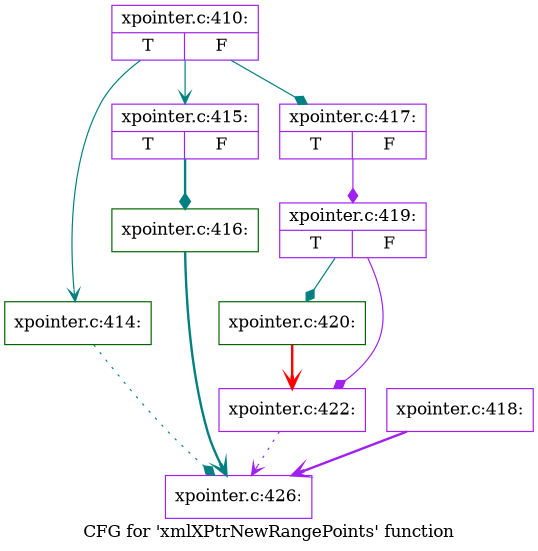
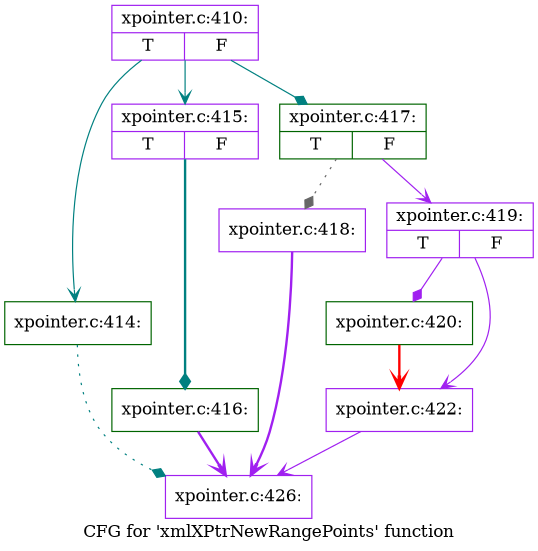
node "xpointer.c:417:": color purple -> darkgreen
edge "xpointer.c:417:" -> "xpointer.c:419:": arrowhead diamond -> vee
edge "xpointer.c:417:" -> "xpointer.c:418:": added
edge "xpointer.c:419:" -> "xpointer.c:420:": color teal -> purple
edge "xpointer.c:419:" -> "xpointer.c:422:": arrowhead diamond -> vee
edge "xpointer.c:416:" -> "xpointer.c:426:": color teal -> purple
edge "xpointer.c:422:" -> "xpointer.c:426:": style dotted -> solid
